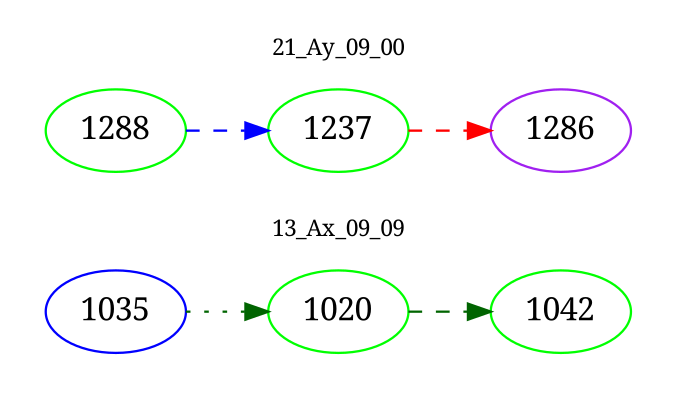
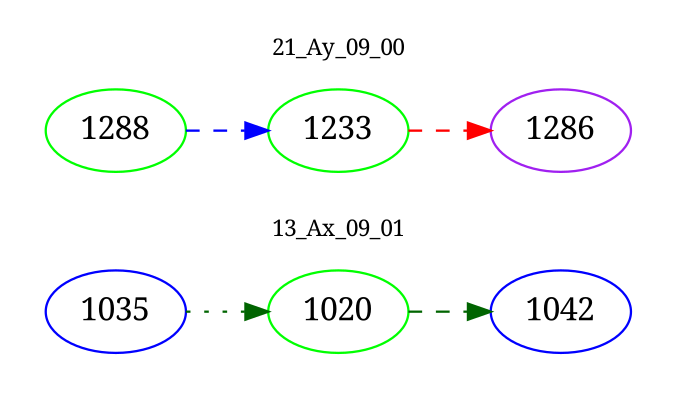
node "1237": label "1237" -> "1233"
cluster "13_Ax_09_09": label "13_Ax_09_09" -> "13_Ax_09_01"
node "1042": color green -> blue
